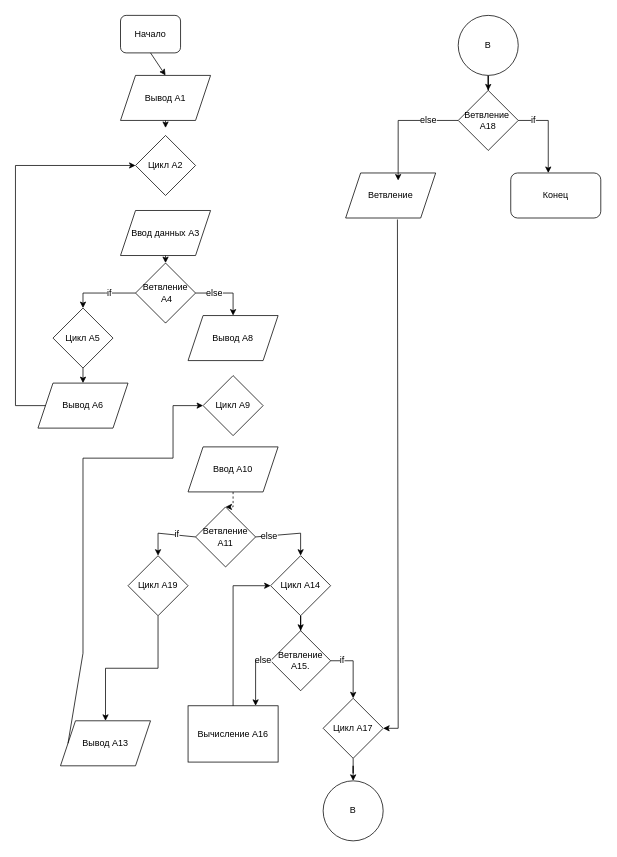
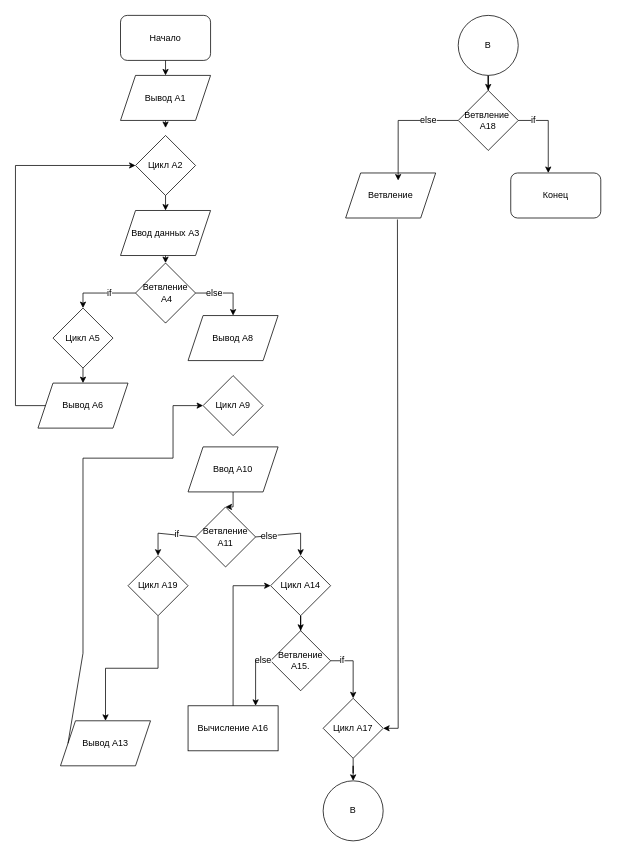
node "Начало": size 60x38 -> 90x45
edge "Цикл А2" -> "Ввод данных А3": added
edge "Ввод А10" -> "Ветвление А11": style dashed -> solid
node "Вычисление А16": size 90x56 -> 90x45
